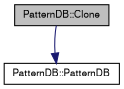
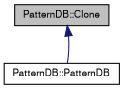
edge "PatternDB::Clone" -> "PatternDB::PatternDB": reversed
